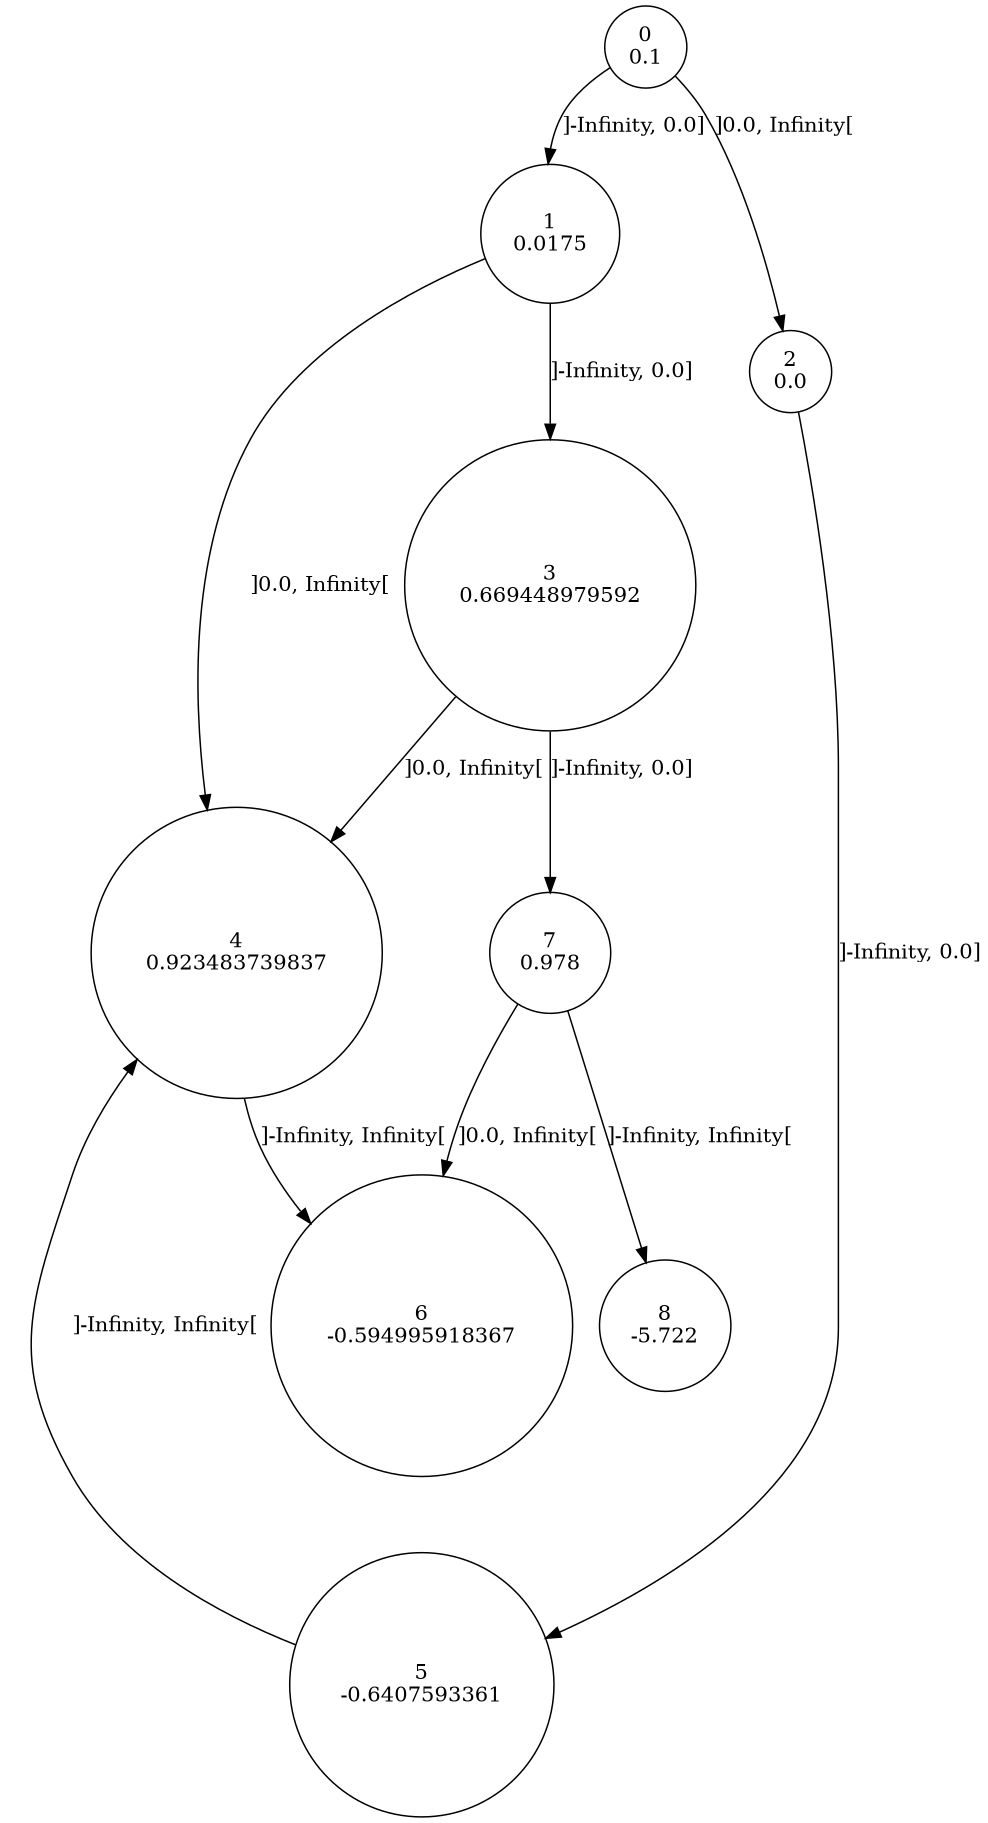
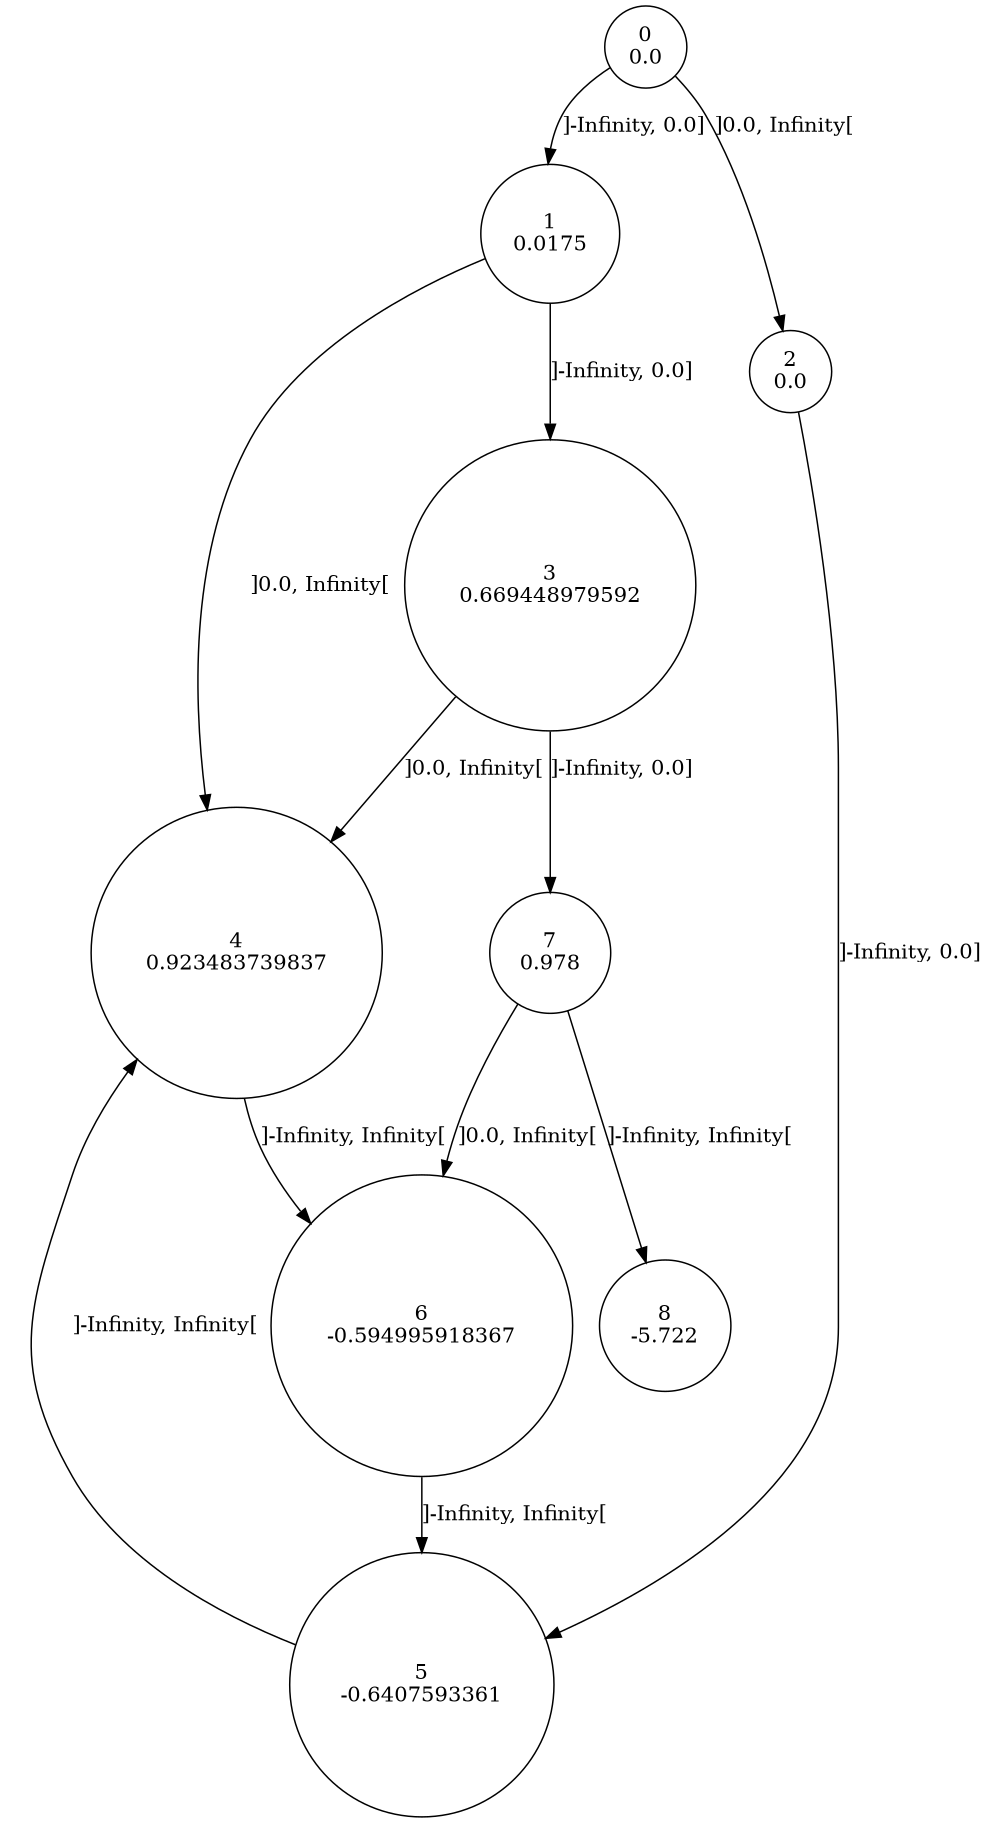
node "0 0.1": label "0 0.1" -> "0 0.0"
edge "6 -0.594995918367" -> "5 -0.6407593361": added, label "]-Infinity, Infinity["
